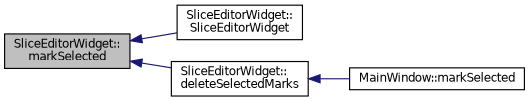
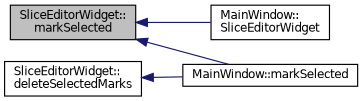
node "SliceEditorWidget:: SliceEditorWidget": label "SliceEditorWidget:: SliceEditorWidget" -> "MainWindow:: SliceEditorWidget"
edge "SliceEditorWidget:: deleteSelectedMarks" -> "SliceEditorWidget:: markSelected": now "MainWindow::markSelected" -> "SliceEditorWidget:: markSelected"
